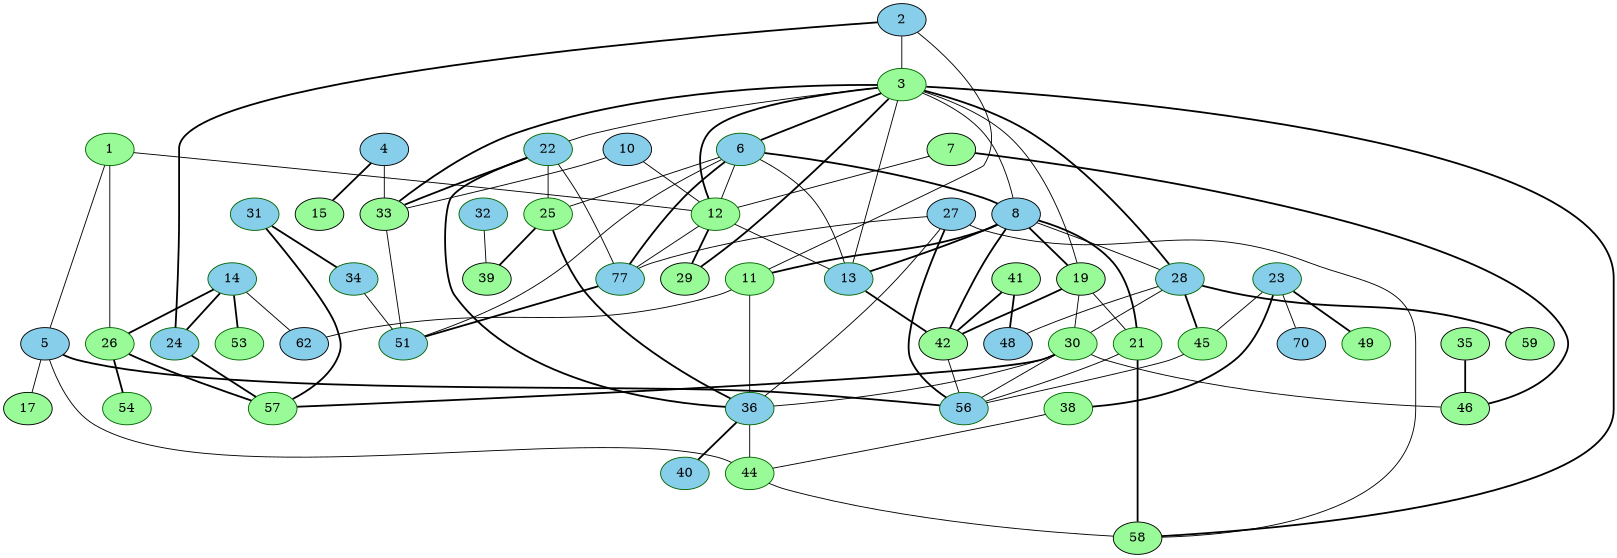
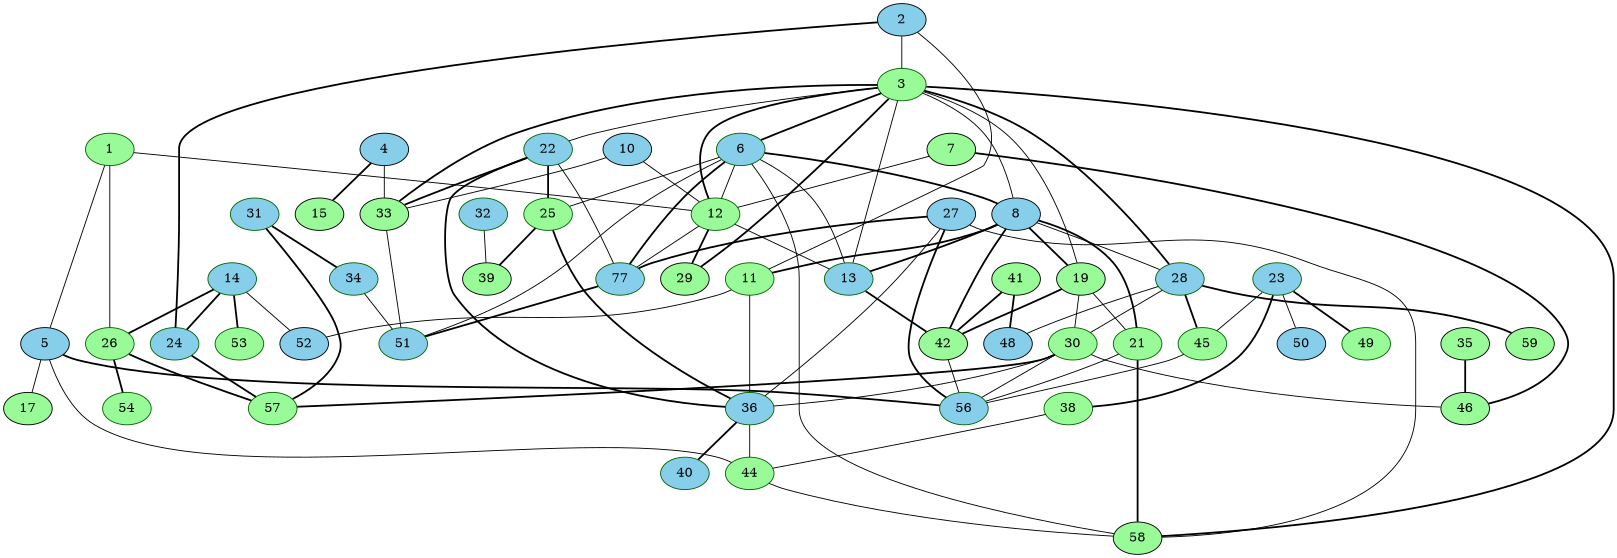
edge "22" -- "25": style solid -> bold
edge "27" -- "77": style solid -> bold
node "62": label "62" -> "52"
node "70": label "70" -> "50"
edge "6" -- "58": added
